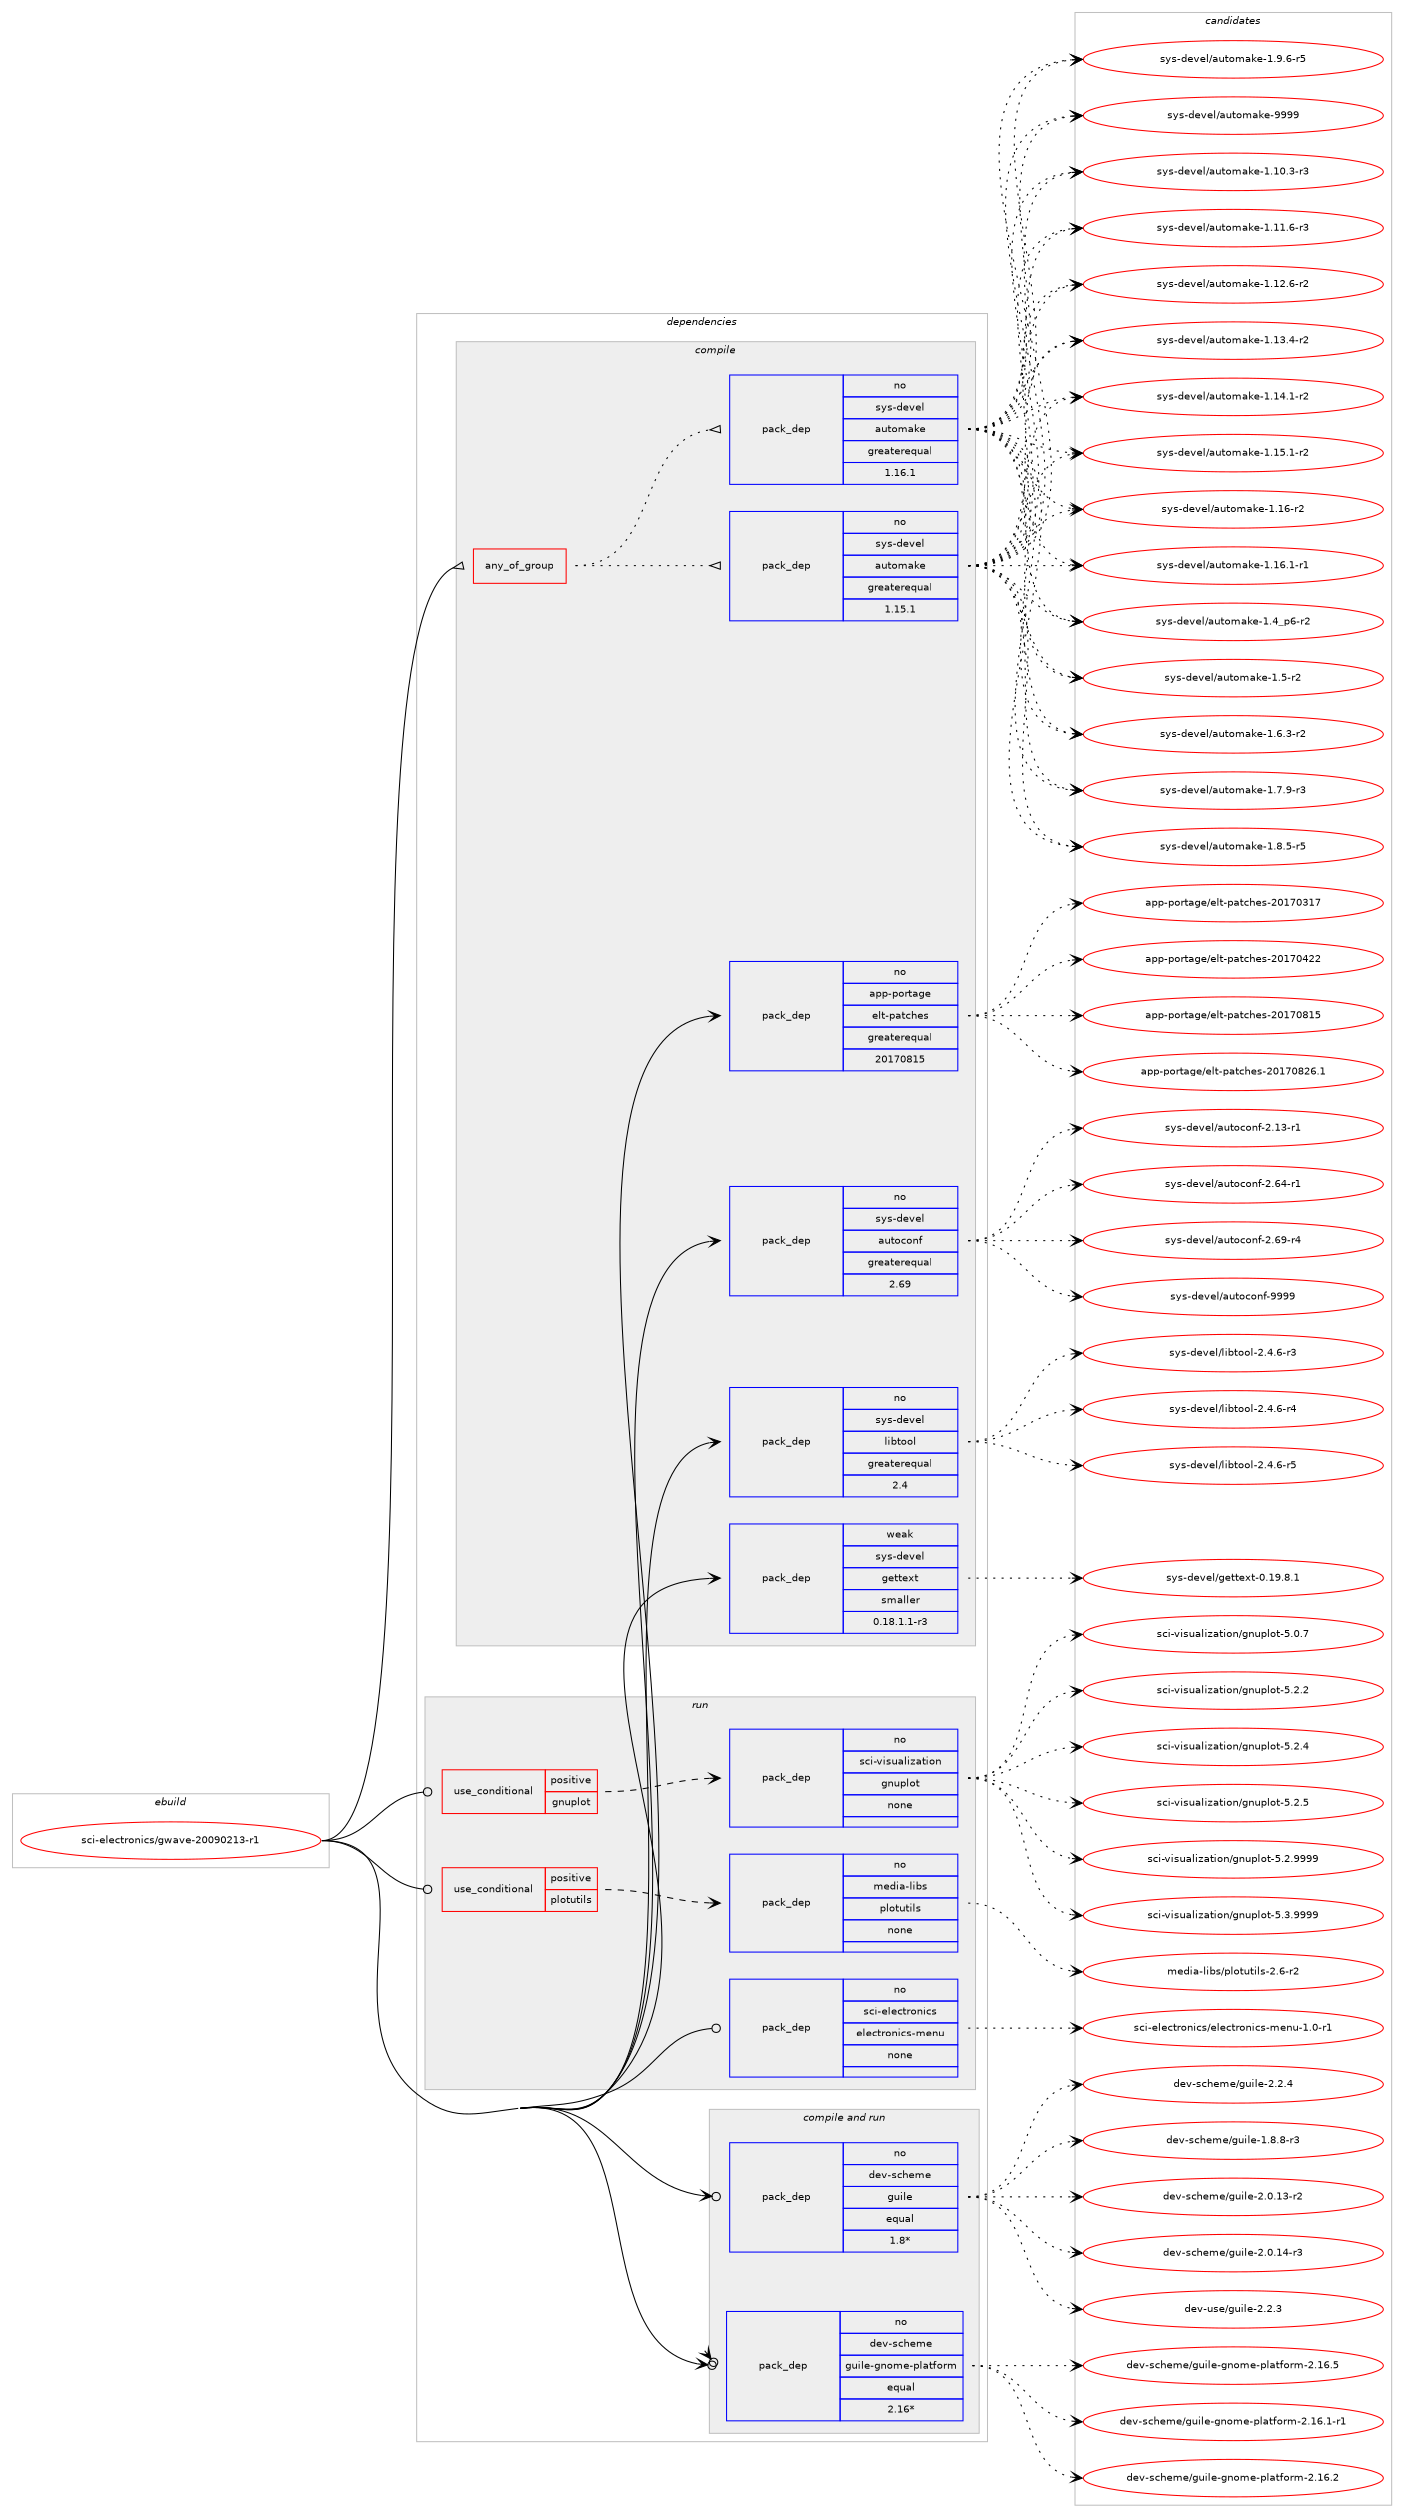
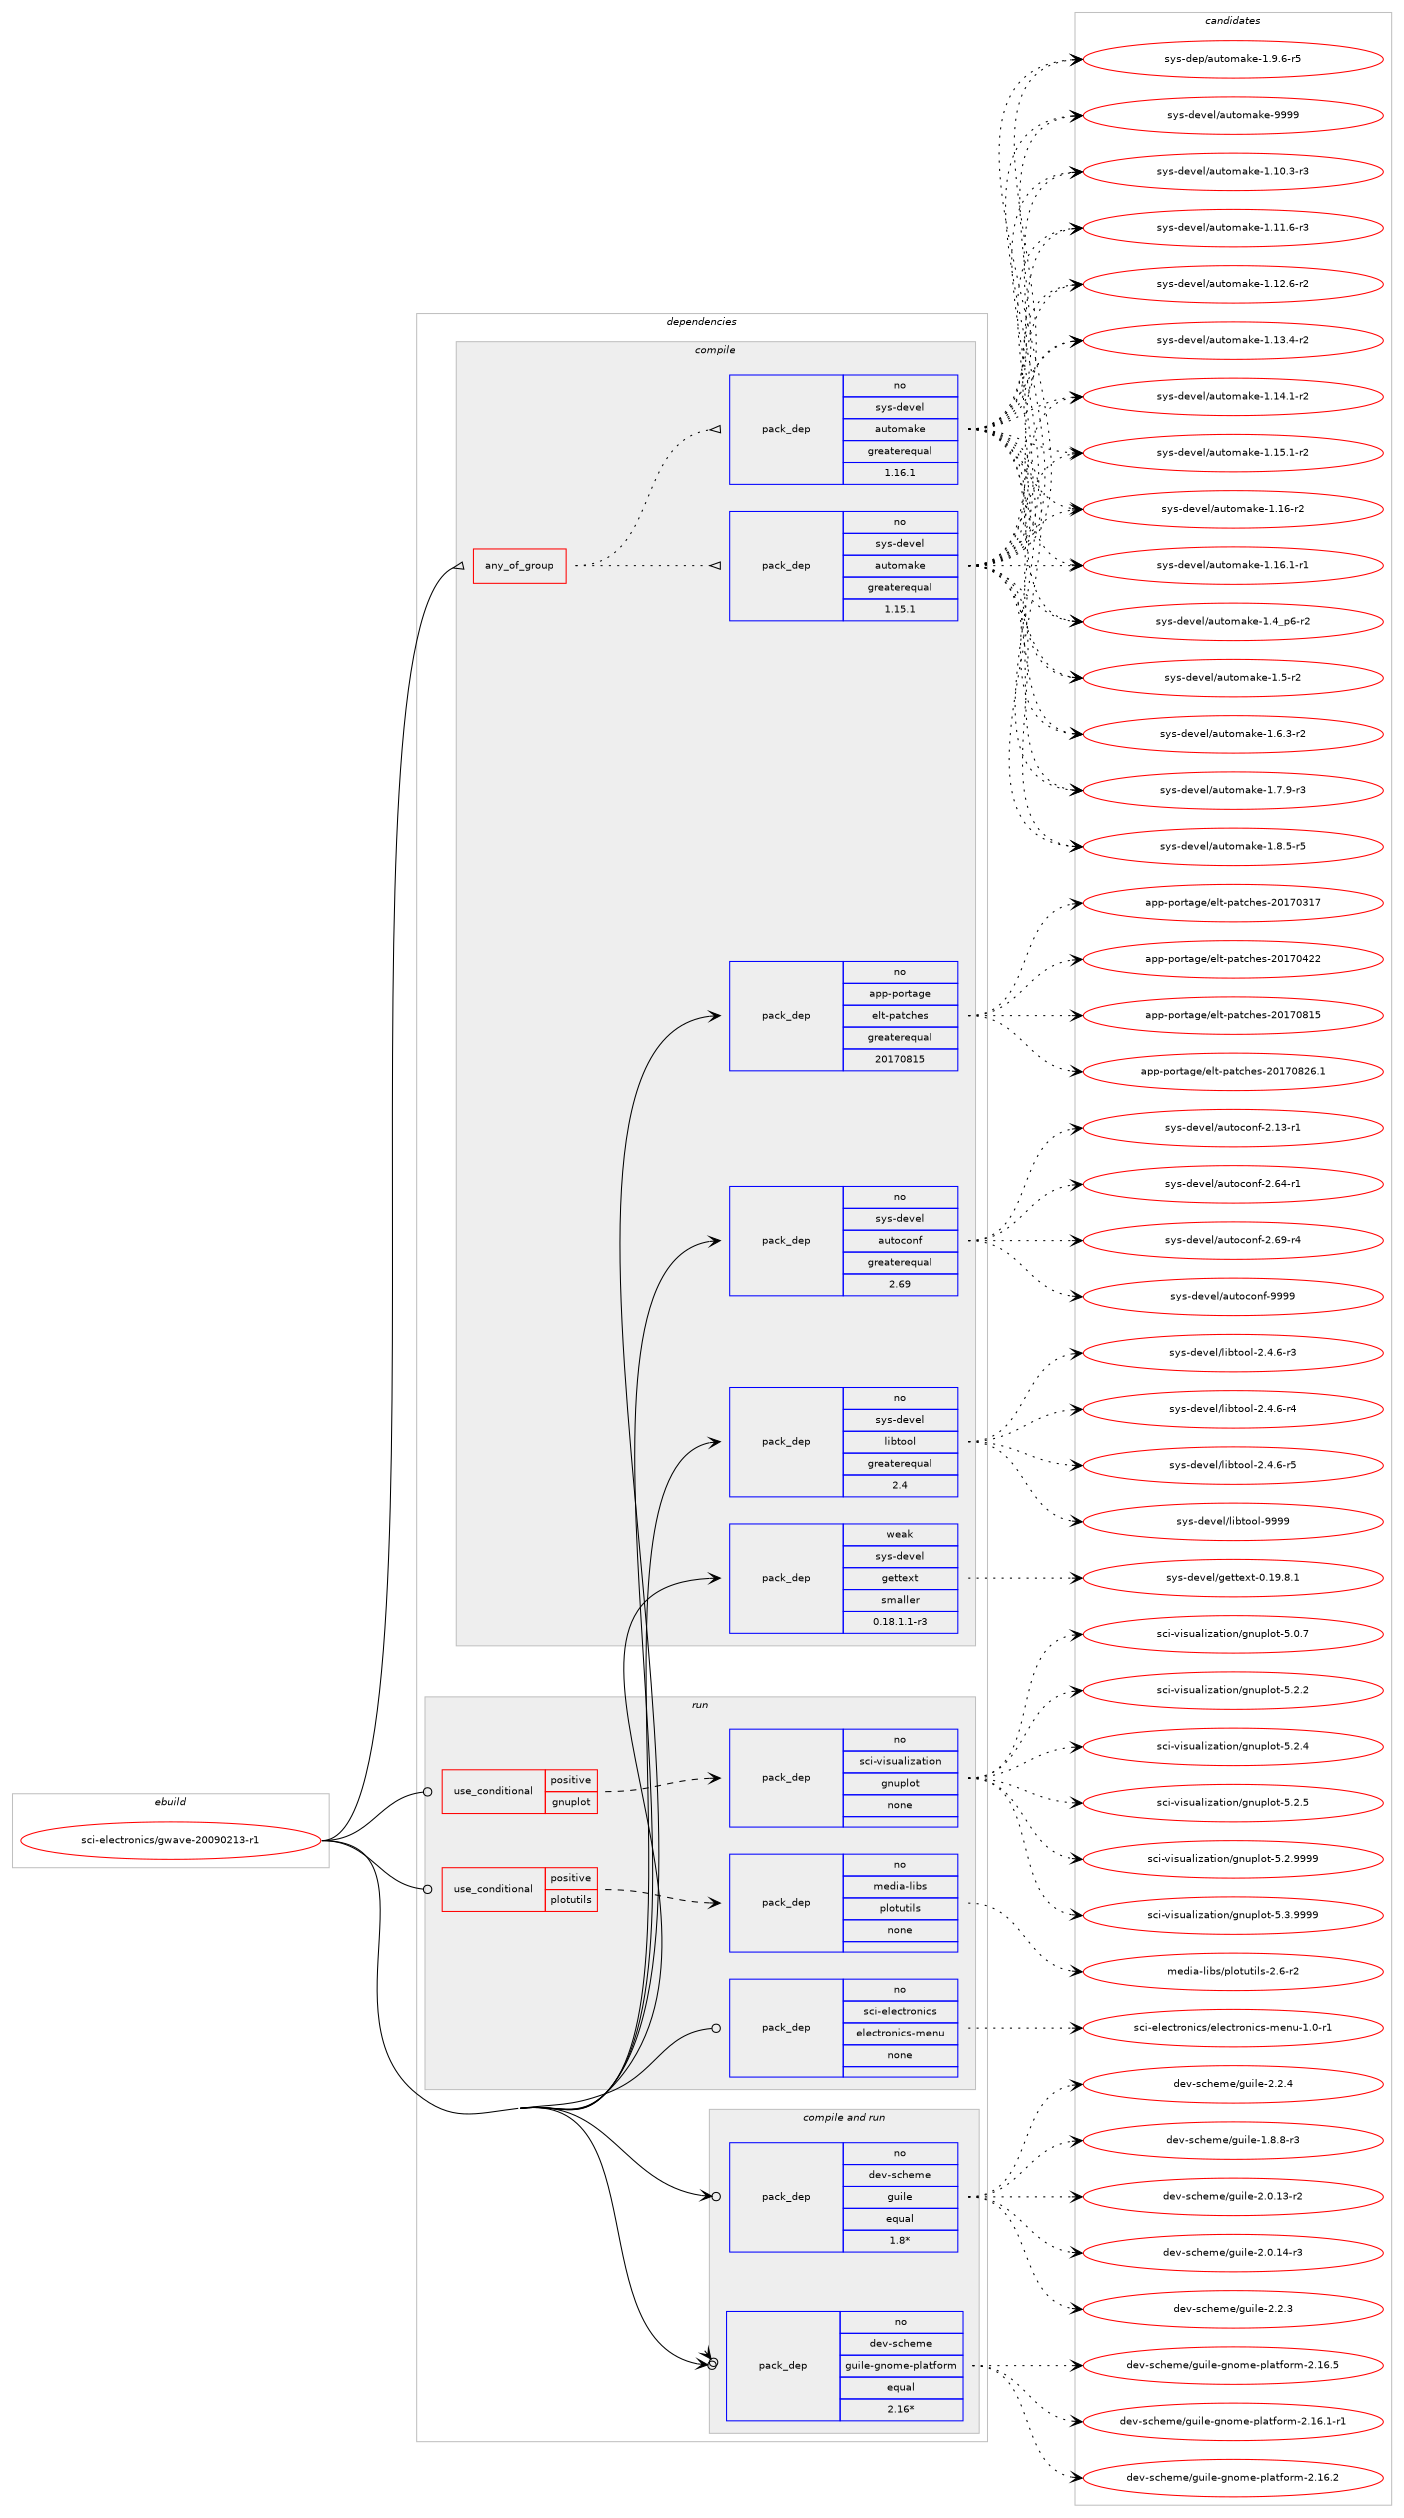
node "sys-devel/automake-1.9.6-r5": label "sys-devel/automake-1.9.6-r5" -> "sys-dep/automake-1.9.6-r5"
node "sys-devel/libtool-9999": added
node "dev-use/guile-2.2.3": label "dev-use/guile-2.2.3" -> "dev-scheme/guile-2.2.3"
